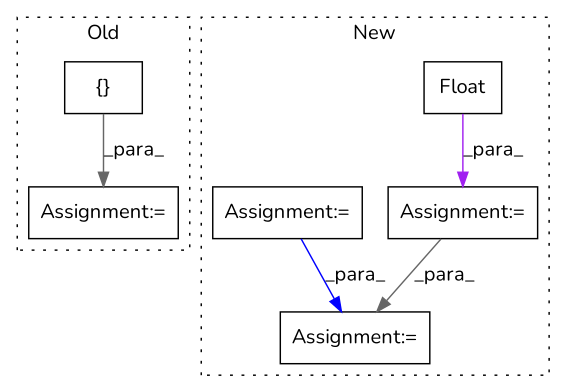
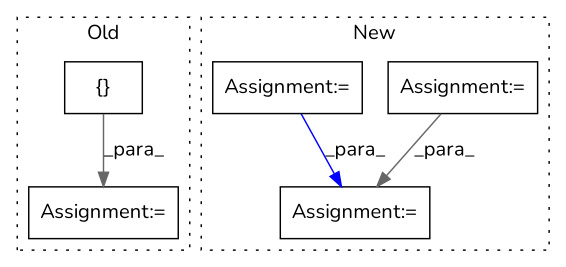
node "Float": removed
